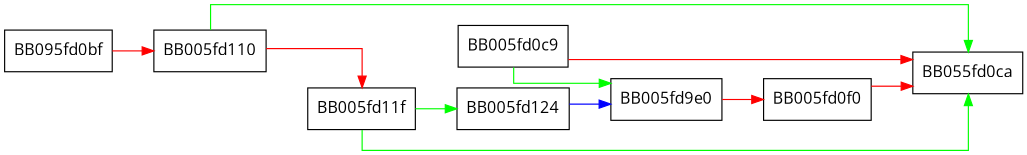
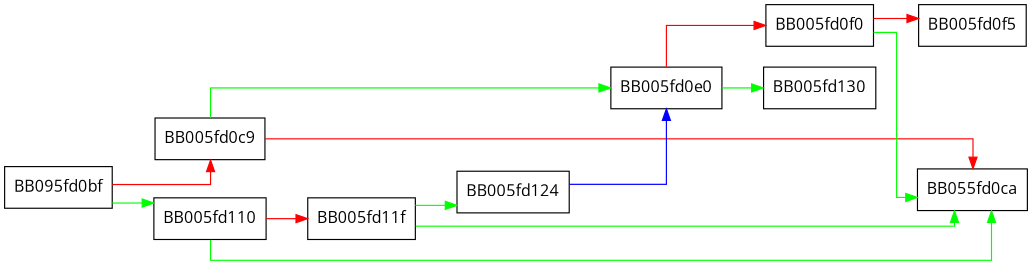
node "BB005fd0f5": added
edge "BB095fd0bf" -> "BB005fd110": color red -> green
edge "BB005fd0f0" -> "BB055fd0ca": color red -> green
node "BB005fd130": added
node "BB005fd9e0": label "BB005fd9e0" -> "BB005fd0e0"
edge "BB095fd0bf" -> "BB005fd0c9": added
